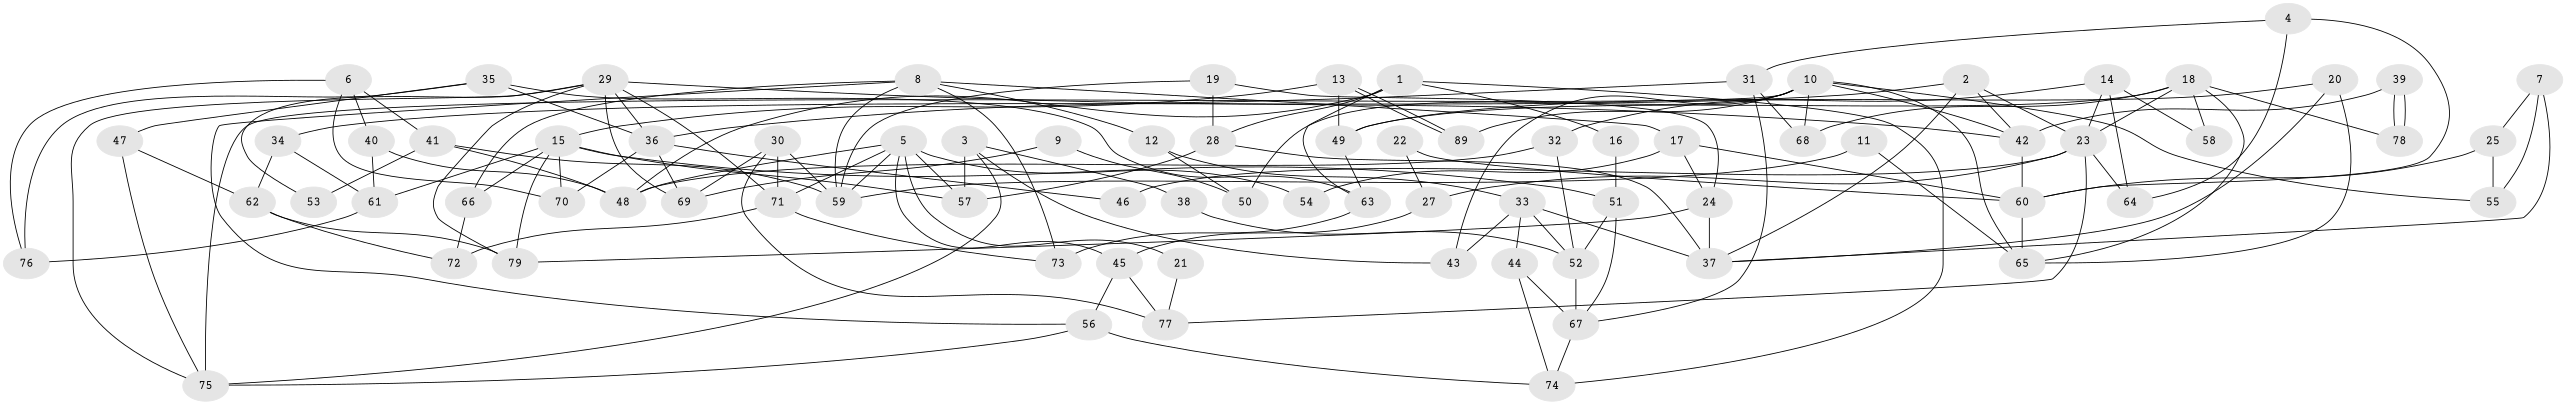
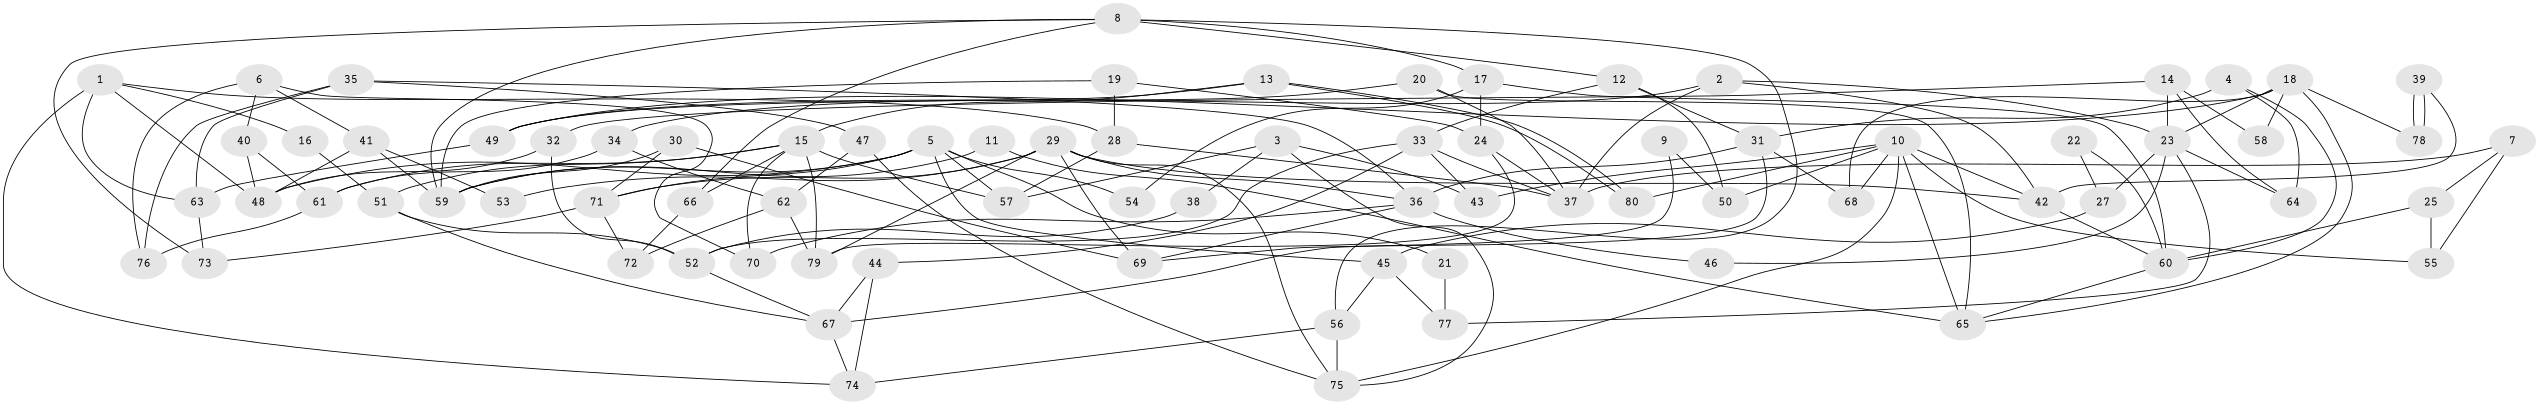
edge "12" -- "31": added
node "89": label "89" -> "80"
edge "30" -- "77": removed
